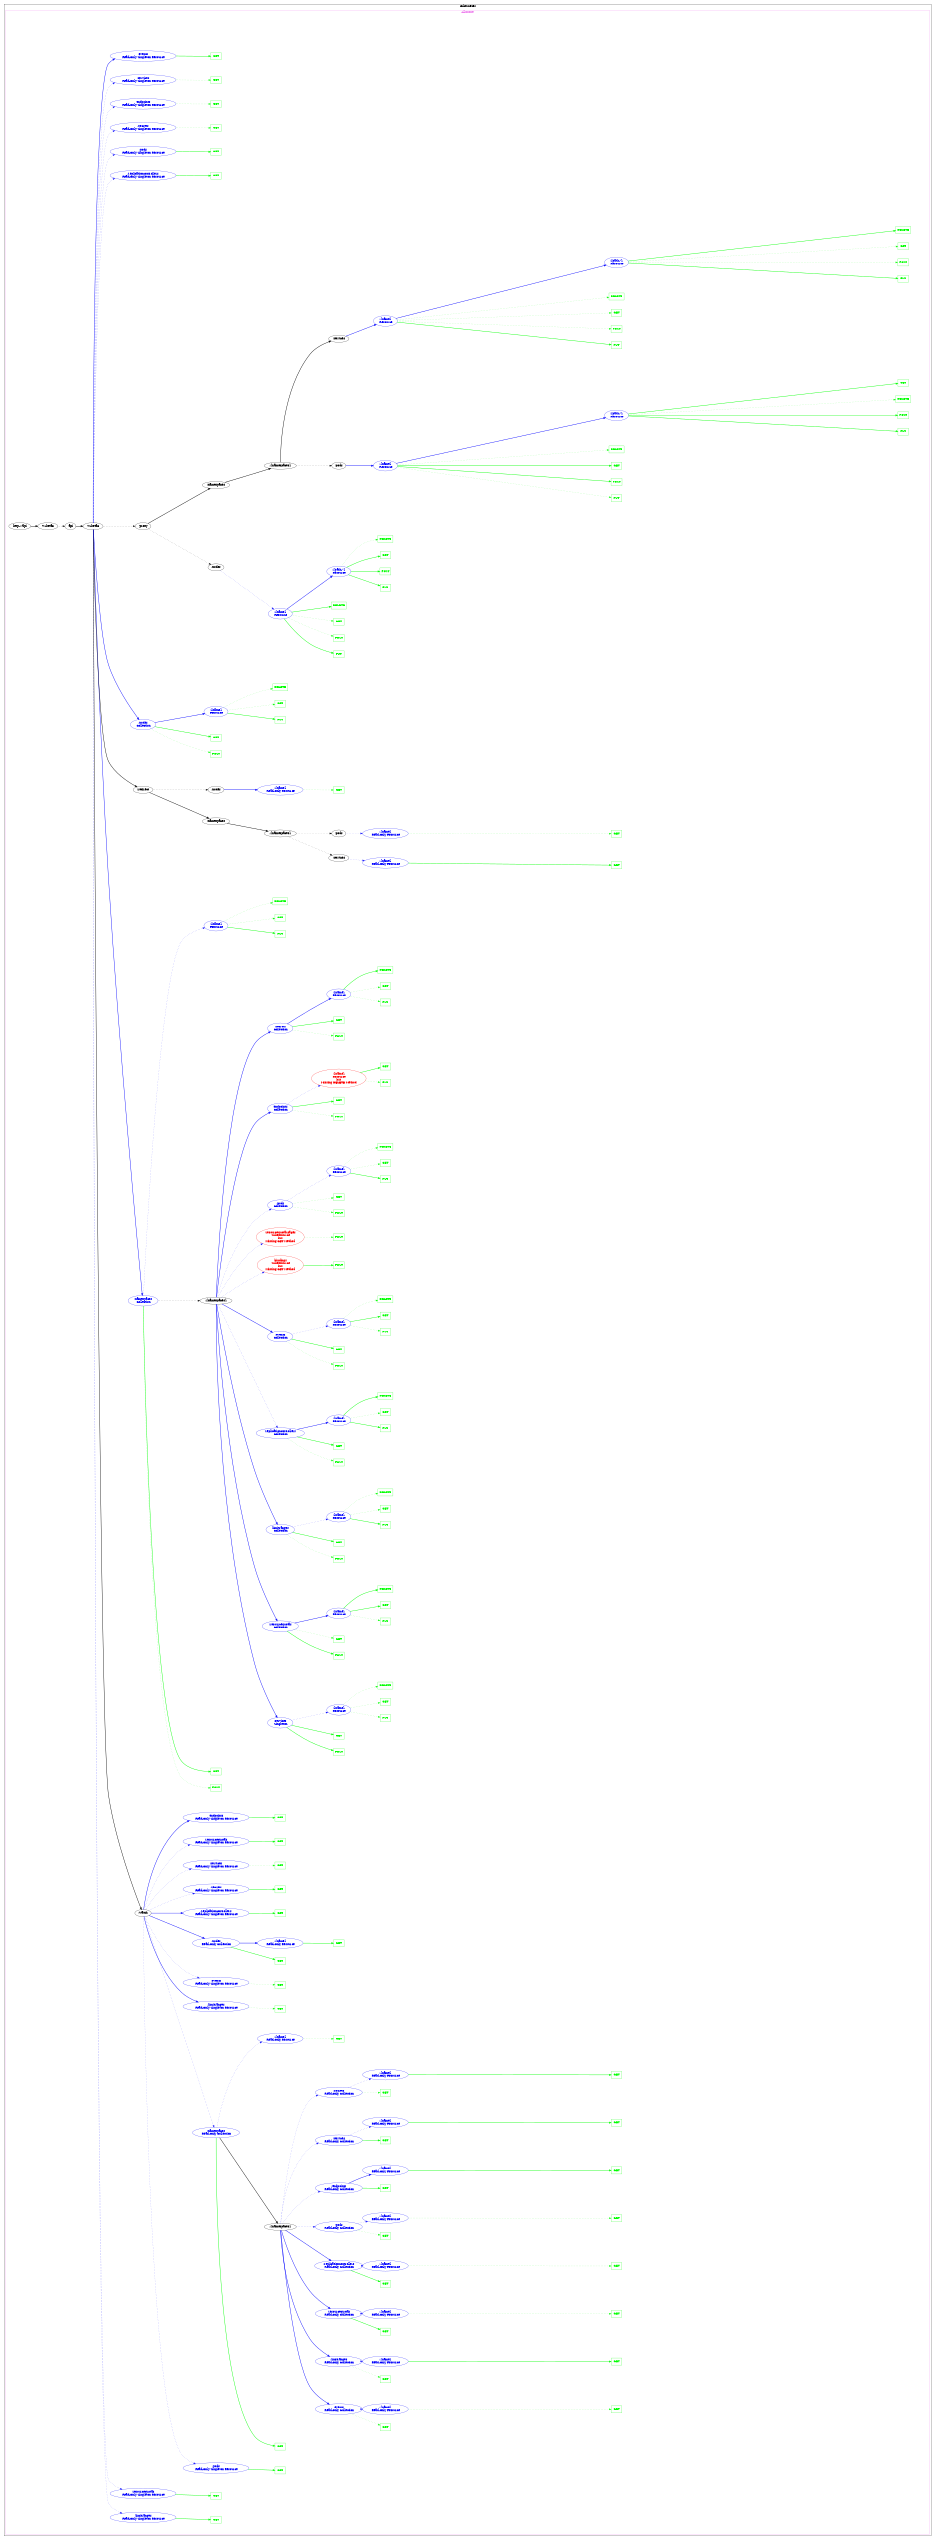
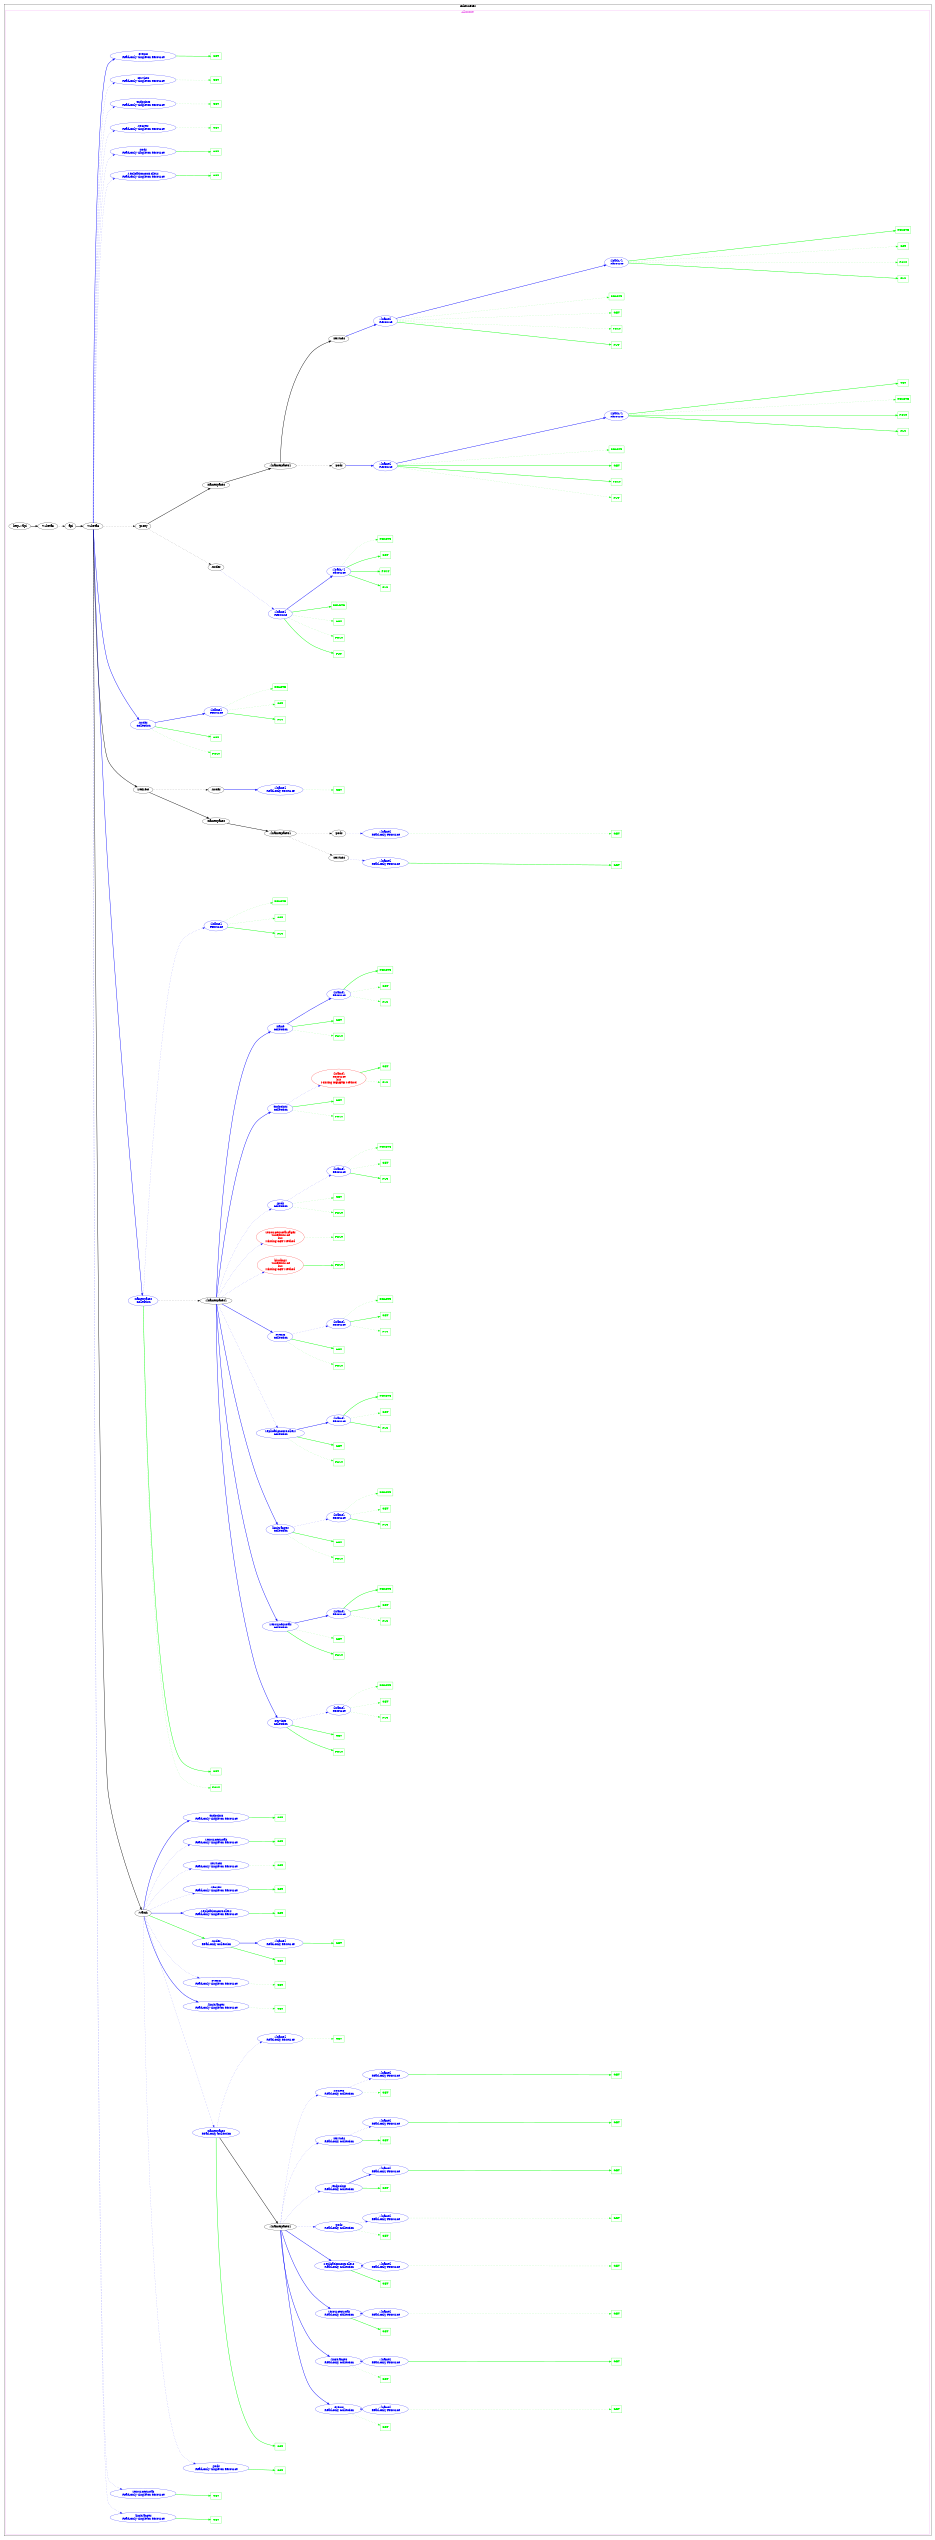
node "/secrets Collection": label "/secrets Collection" -> "/name Collection"
node "/services Singleton": label "/services Singleton" -> "/services Collection"
edge "/watch" -> "/nodes Read-Only Collection": color blue -> green
